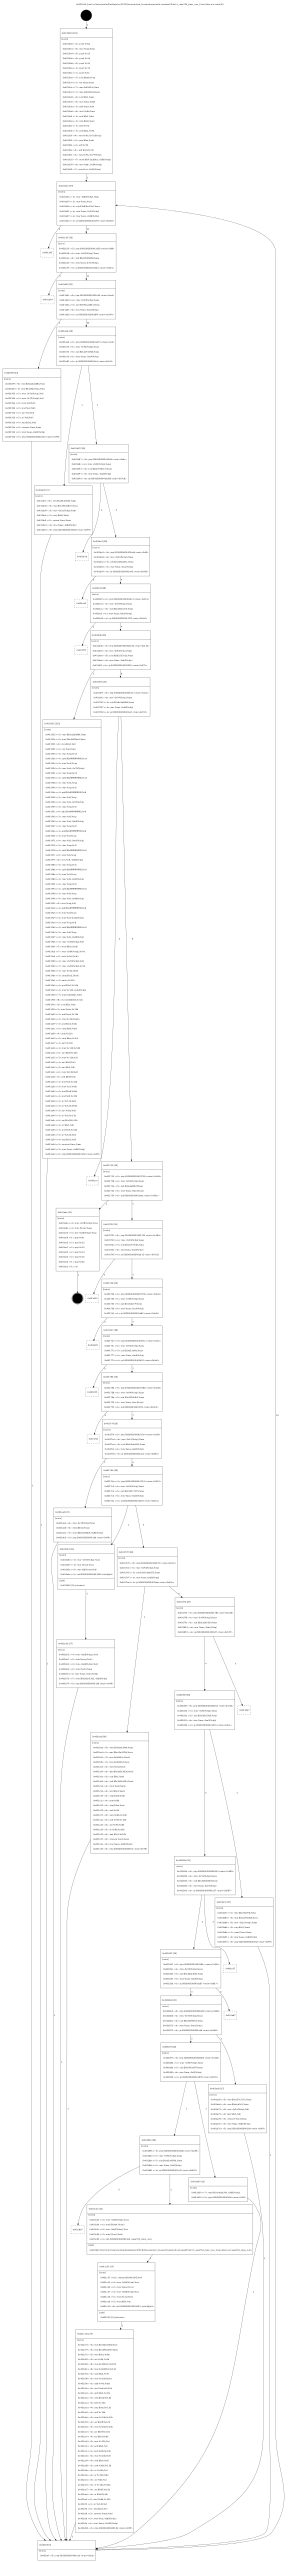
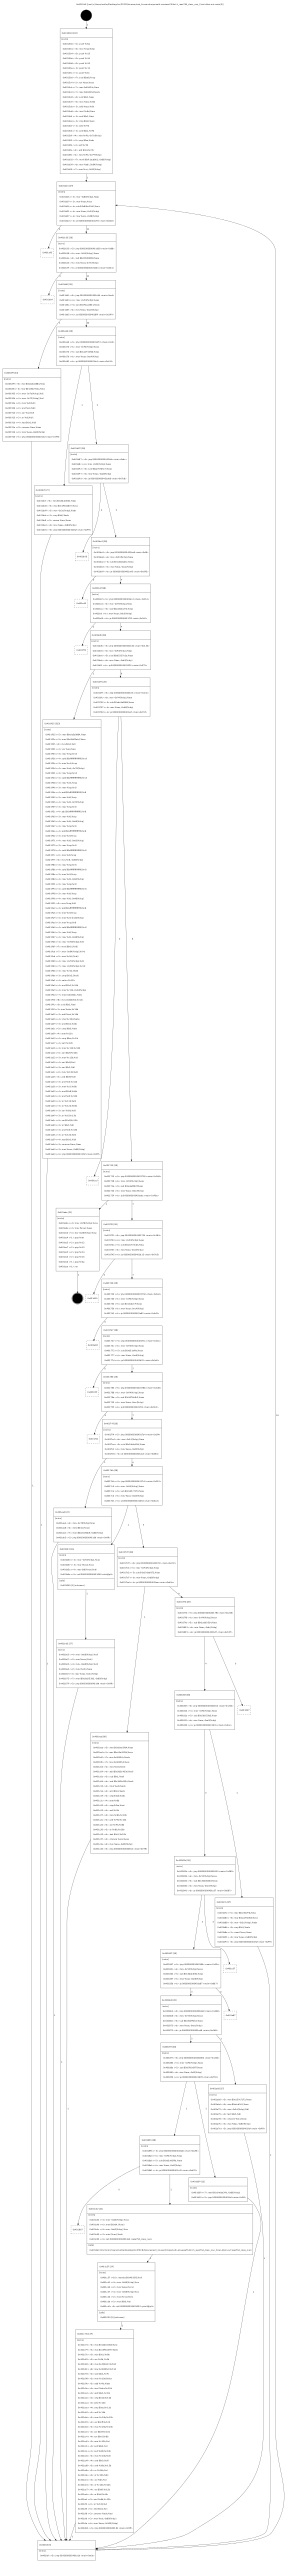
edge "0x40174b [28]" -> "0x401767 [28]": removed, label "7"
